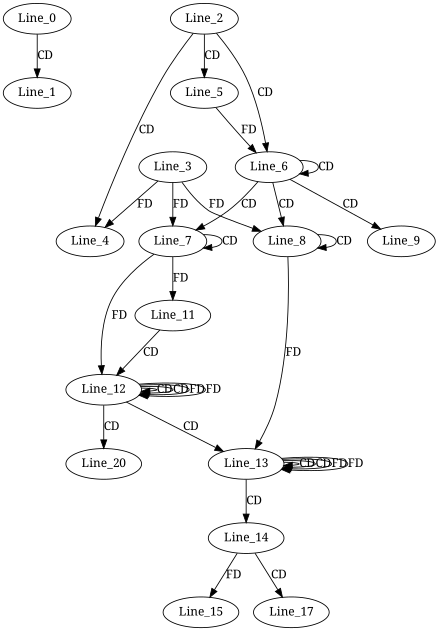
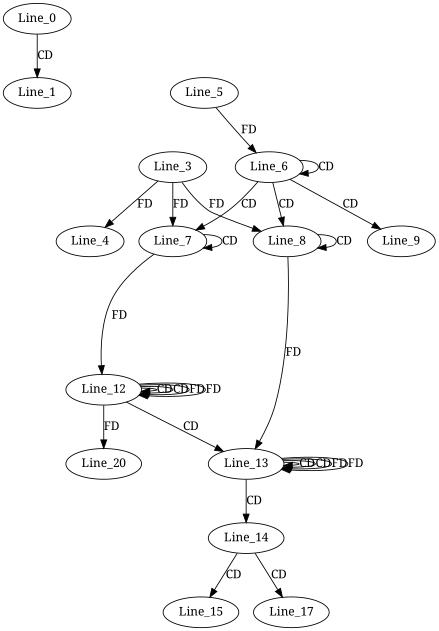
node "Line_2": removed
node "Line_11": removed
edge "Line_12" -> "Line_20": label "CD" -> "FD"
edge "Line_14" -> "Line_15": label "FD" -> "CD"
